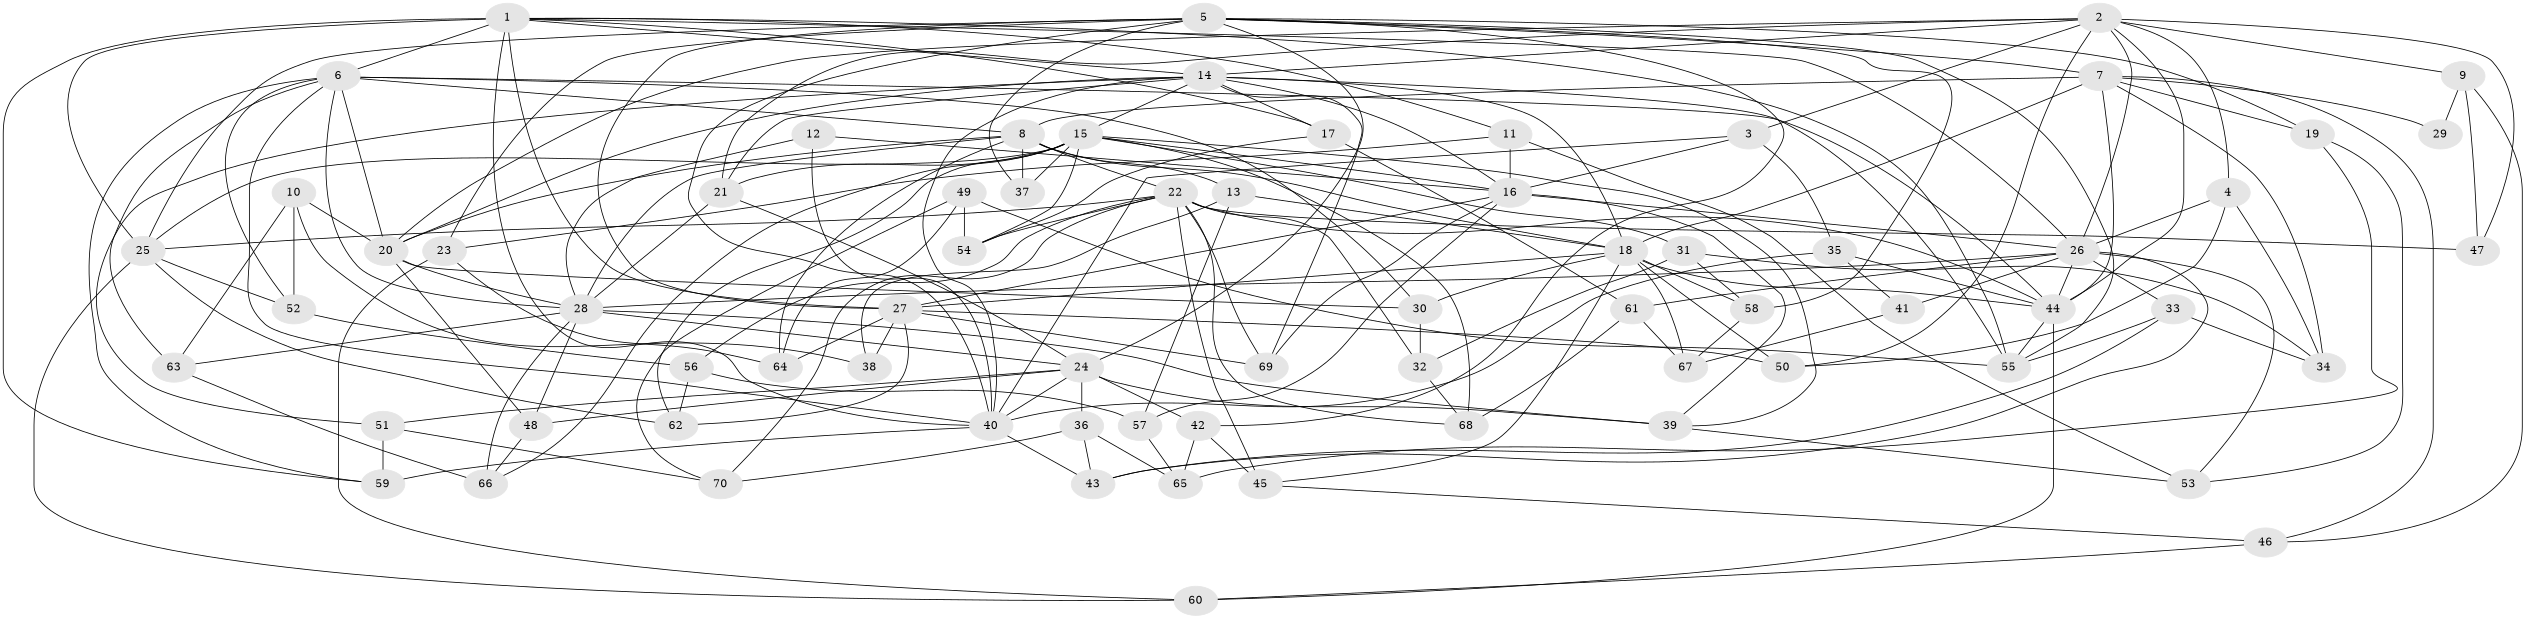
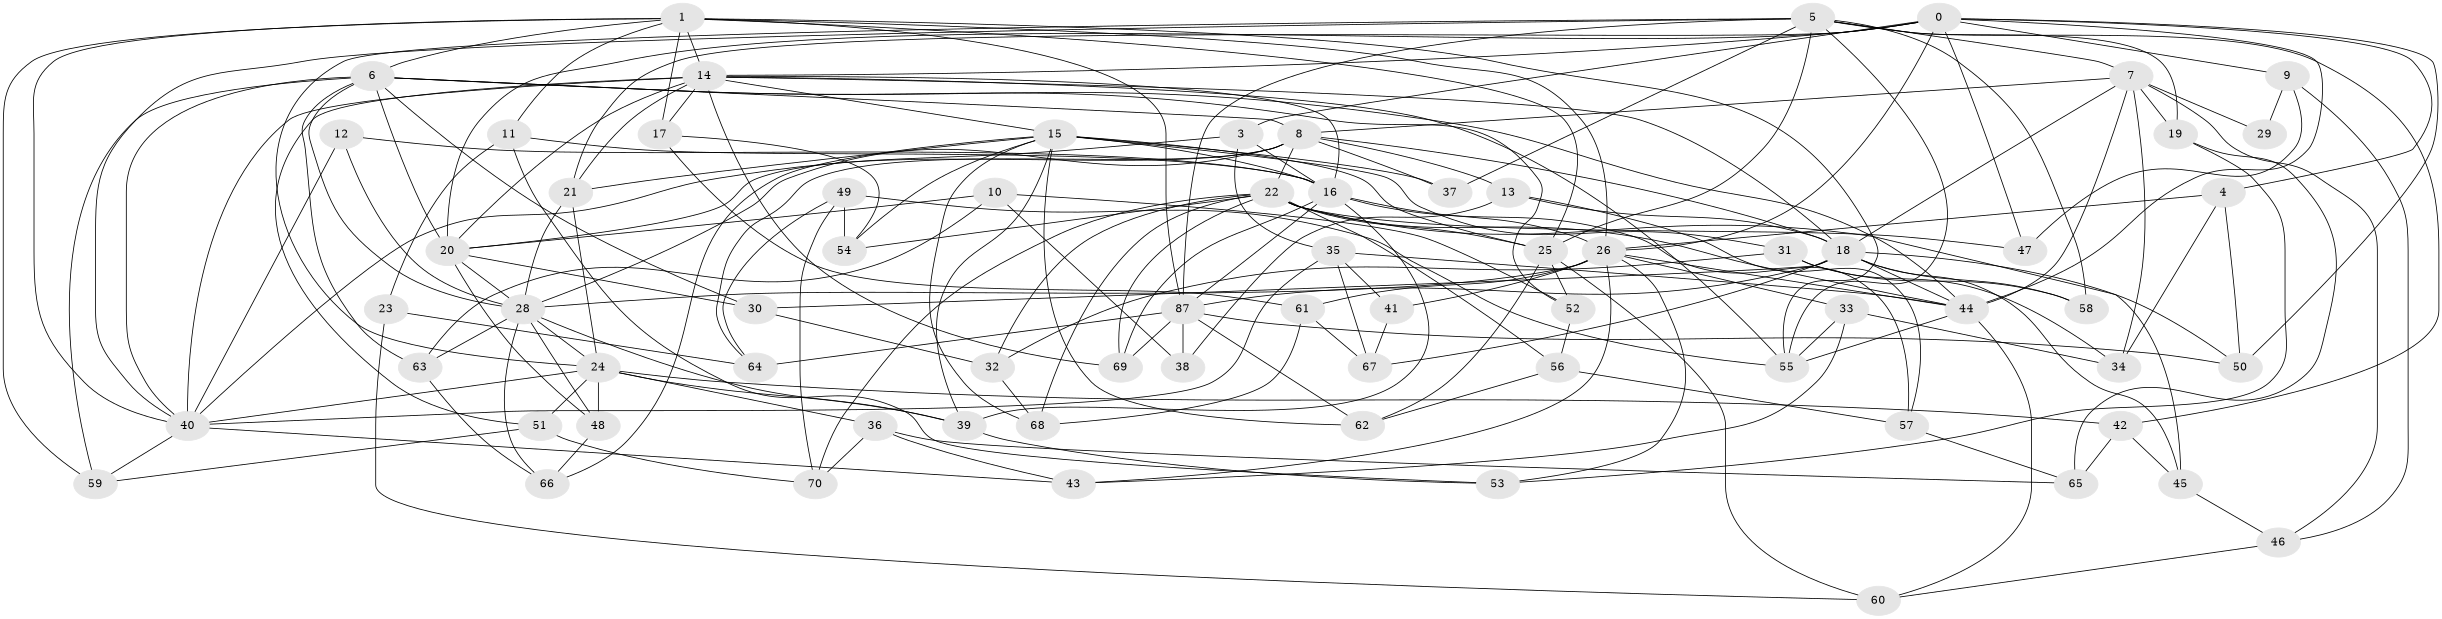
node "2": label "2" -> "0"
edge "5" -- "23": removed
node "27": label "27" -> "87"
edge "58" -- "67": now "35" -- "67"
